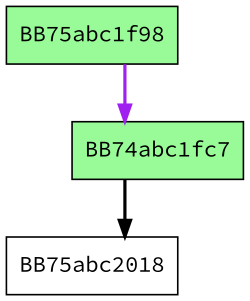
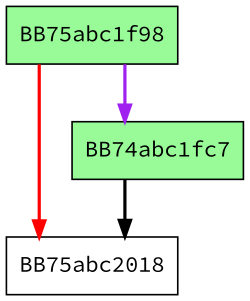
edge "BB75abc1f98" -> "BB75abc2018": added
